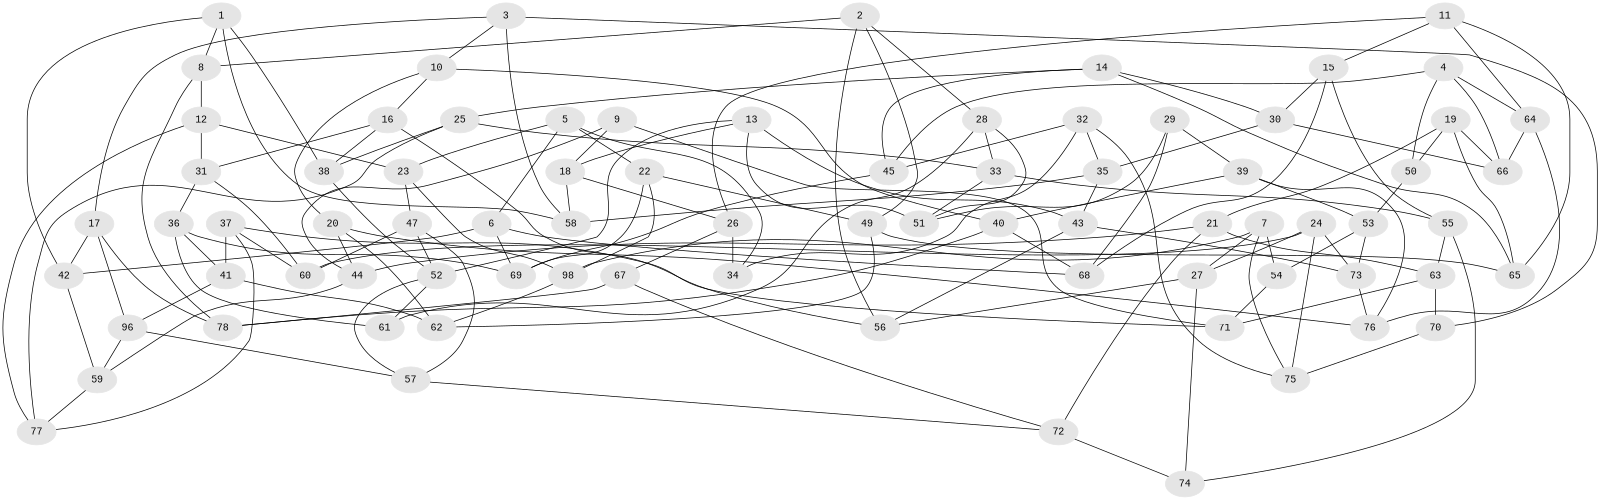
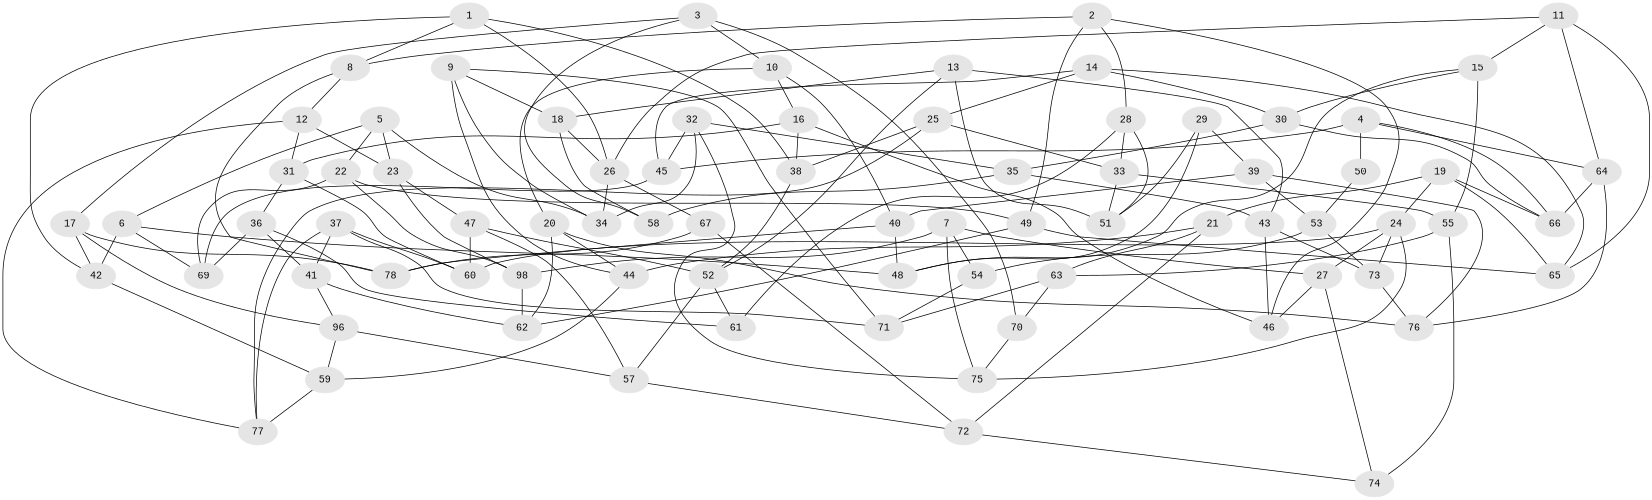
edge "19" -- "50": now "19" -- "24"
edge "9" -- "34": added
edge "1" -- "58": now "1" -- "26"
node "68": label "68" -> "48"
node "56": label "56" -> "46"
